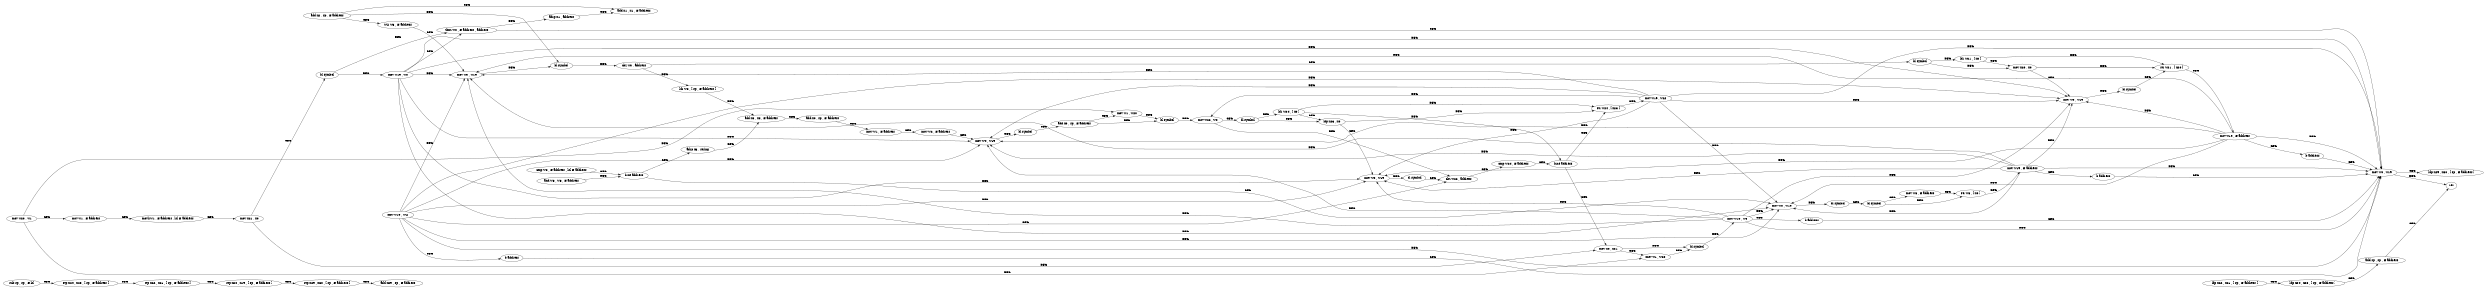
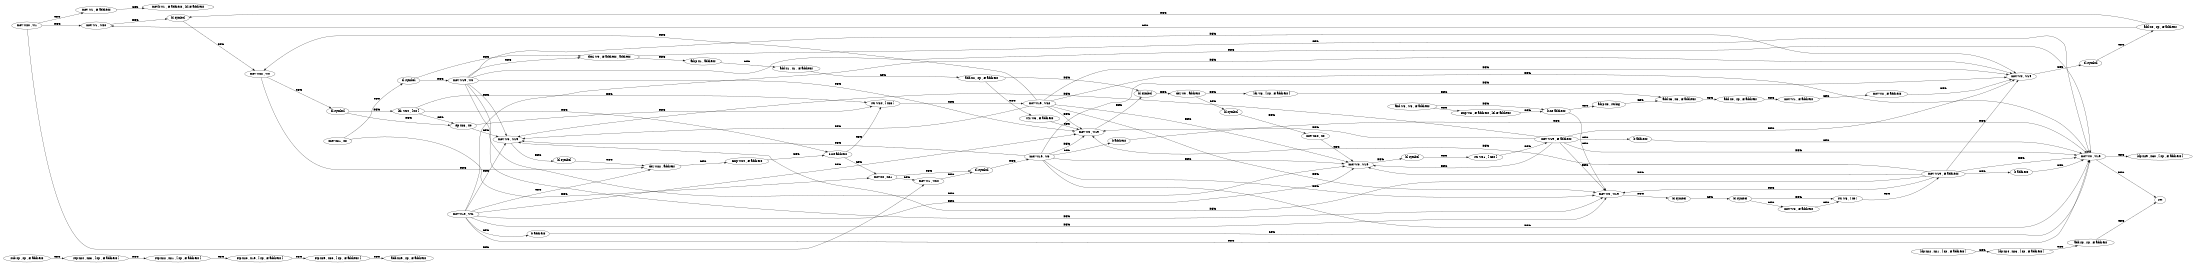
edge "add x2 , sp , # address" -> "add x1 , x1 , # address": reversed
node "ldr w21 , [ x0 ]": removed
edge "mov x20 , x0" -> "str w21 , [ x20 ]": removed, label "DFG"
edge "and w8 , w8 , # address" -> "cmp w8 , # address , lsl # address": added, label "CFG"
edge "movk w1 , # address , lsl # address" -> "mov x21 , x0": removed, label "CFG"
node "sub sp , sp , # lsl": label "sub sp , sp , # lsl" -> "sub sp , sp , # address"
